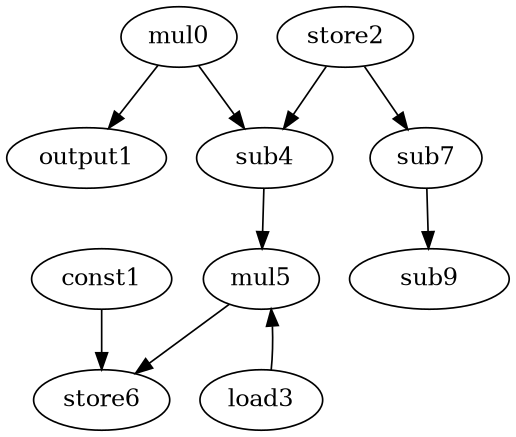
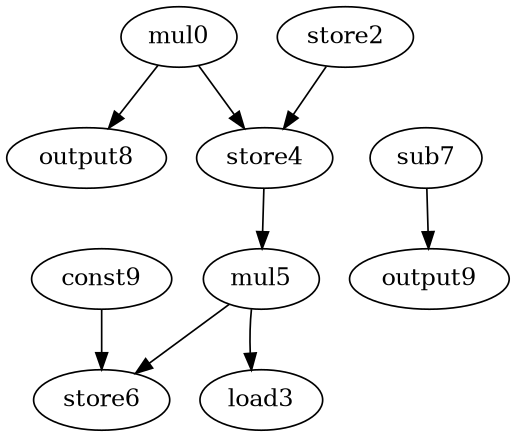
edge "store2" -> "sub7": removed
node "output1": label "output1" -> "output8"
node "sub4": label "sub4" -> "store4"
node "const1": label "const1" -> "const9"
node "sub9": label "sub9" -> "output9"
edge "load3" -> "mul5": reversed
